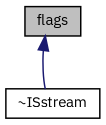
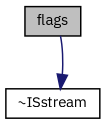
edge "~ISstream" -> "flags": reversed
